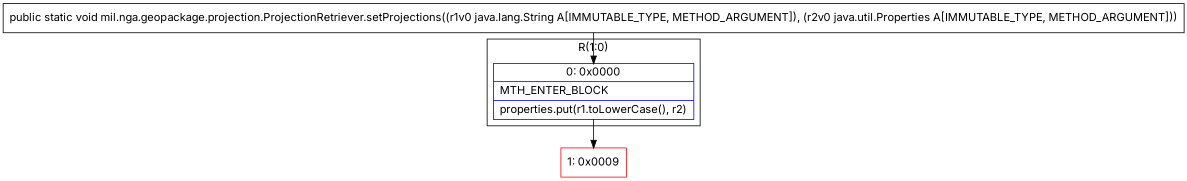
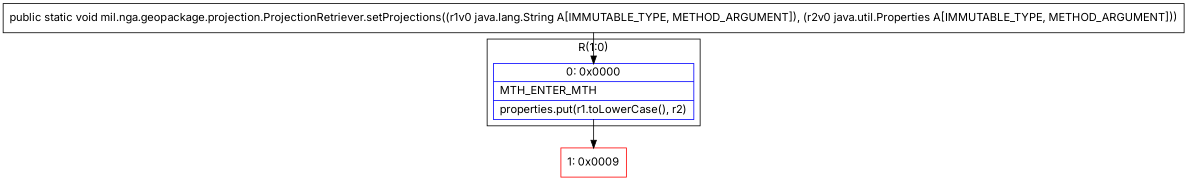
node "0: 0x0000": text "MTH_ENTER_BLOCK" -> "MTH_ENTER_MTH"
